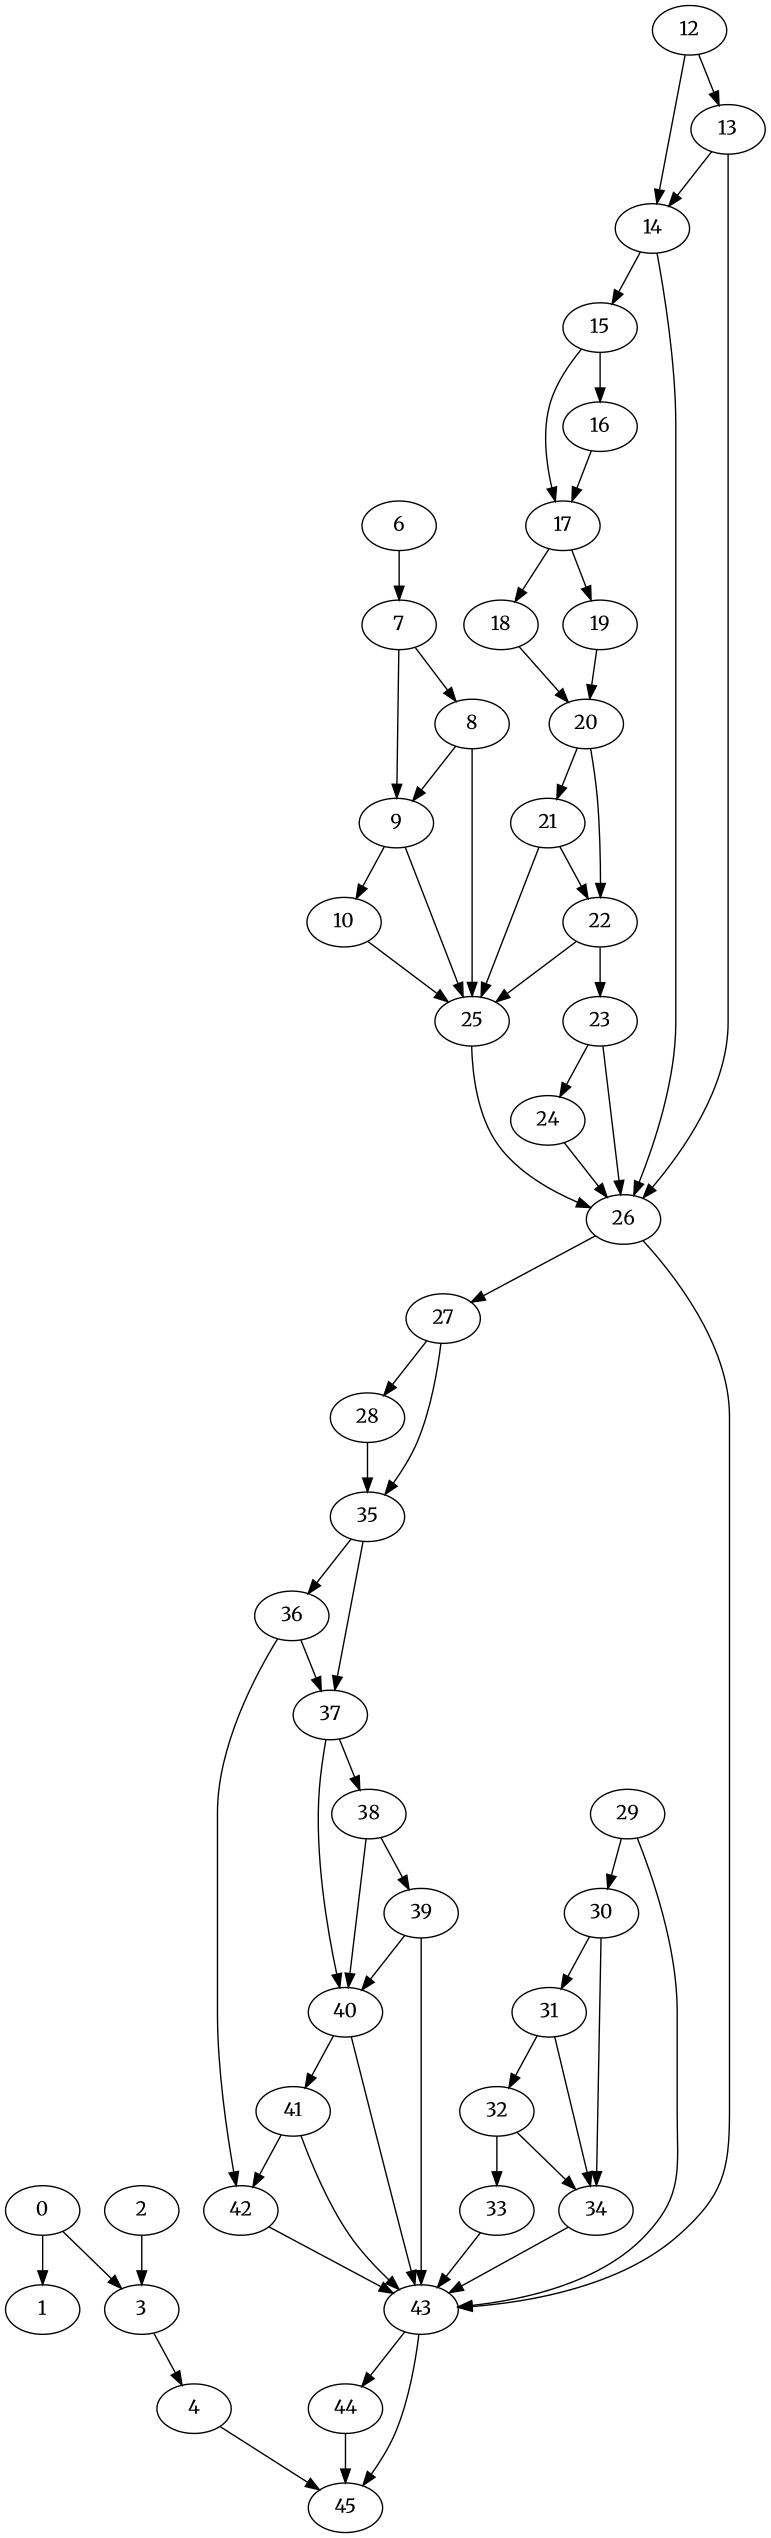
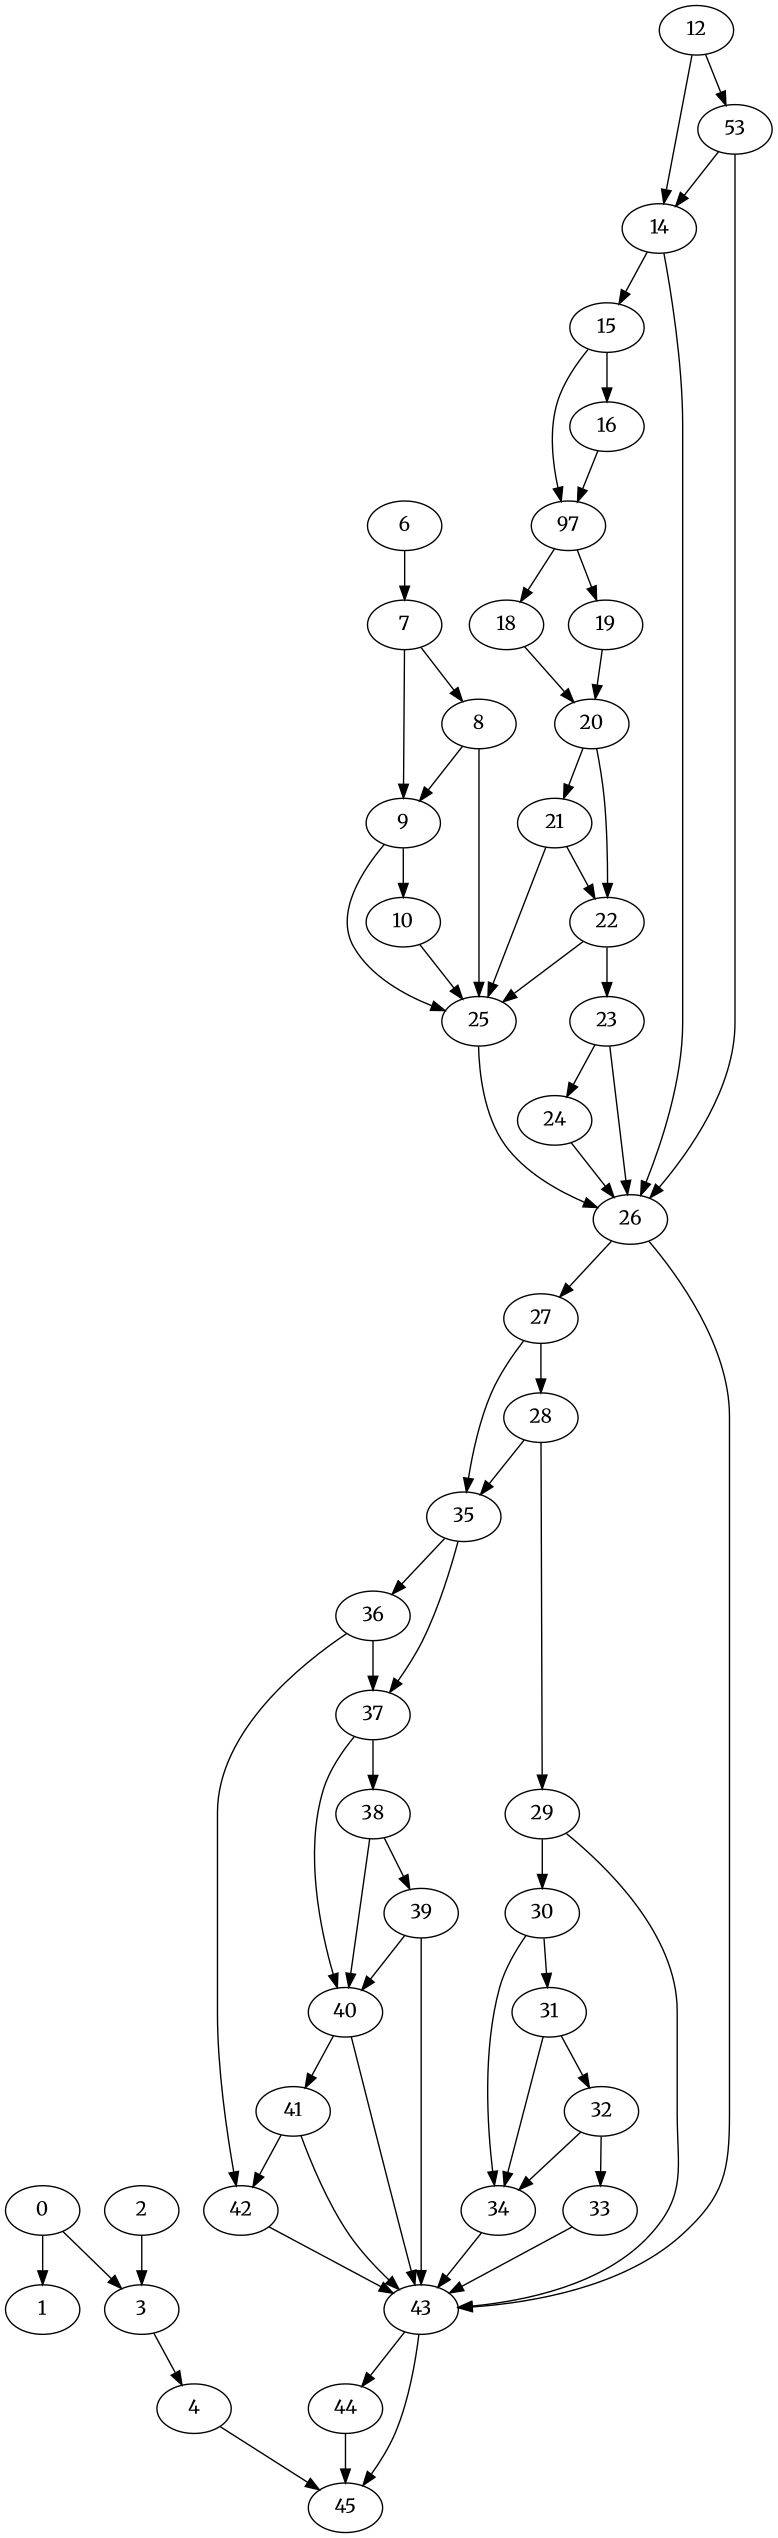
node "13": label "13" -> "53"
node "17": label "17" -> "97"
edge "28" -> "29": added
